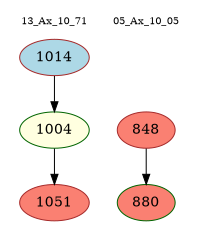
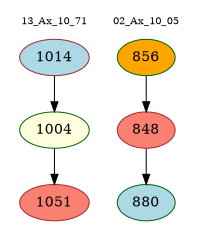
cluster "05_Ax_10_05": label "05_Ax_10_05" -> "02_Ax_10_05"
node "856": added
node "880": fillcolor salmon -> lightblue
